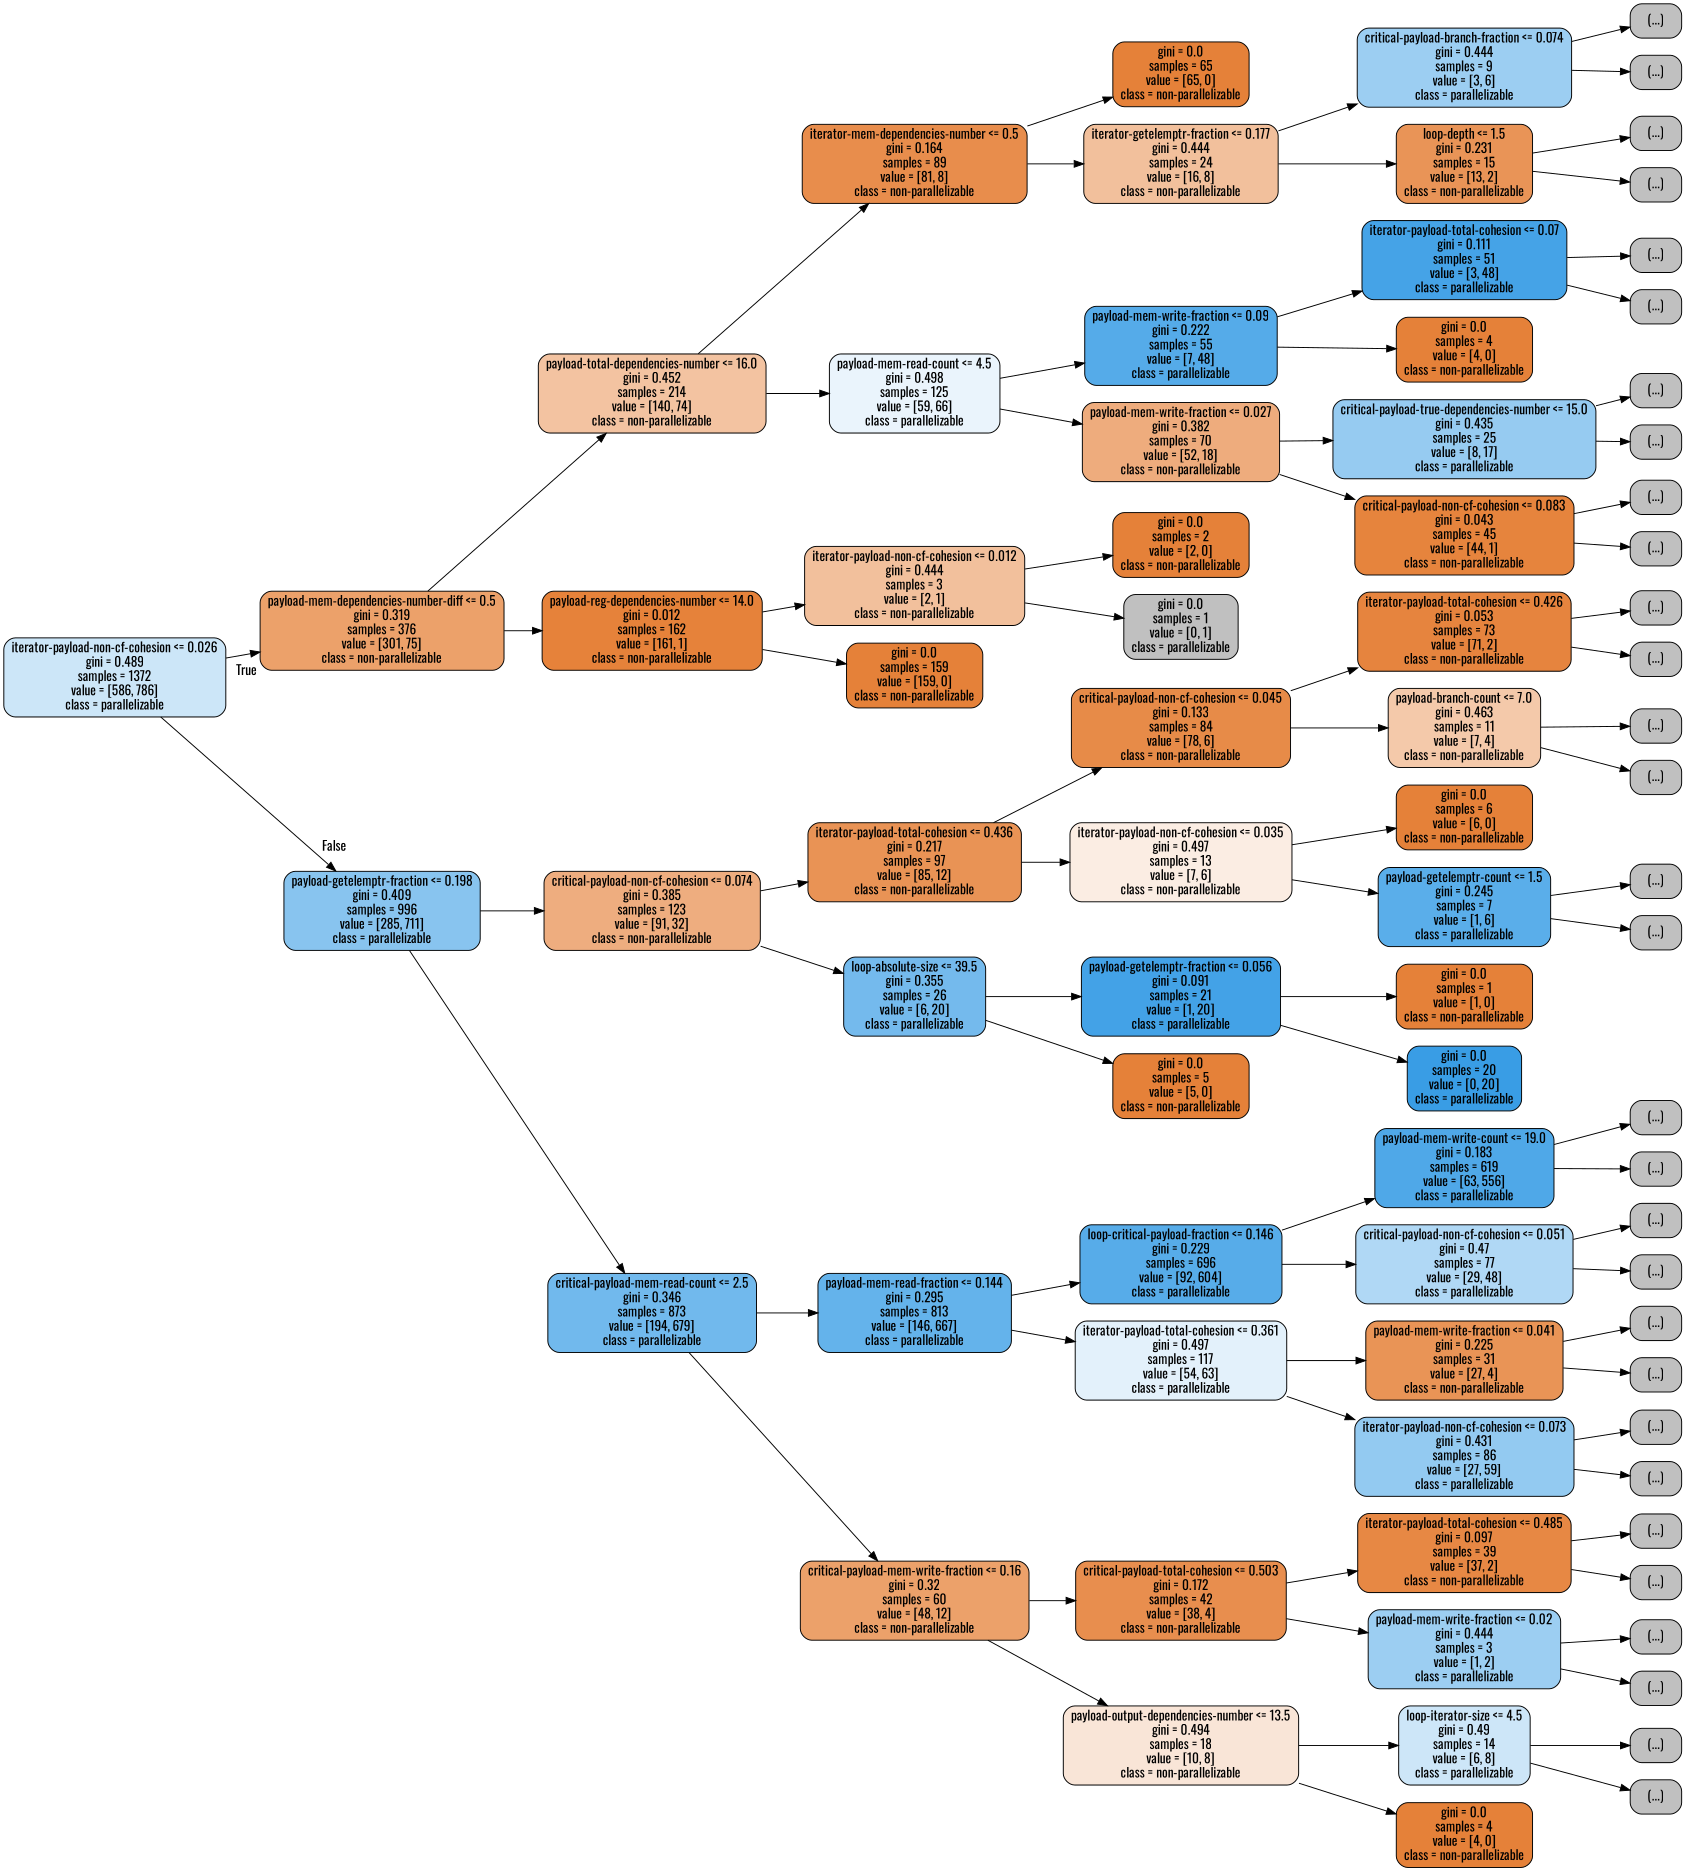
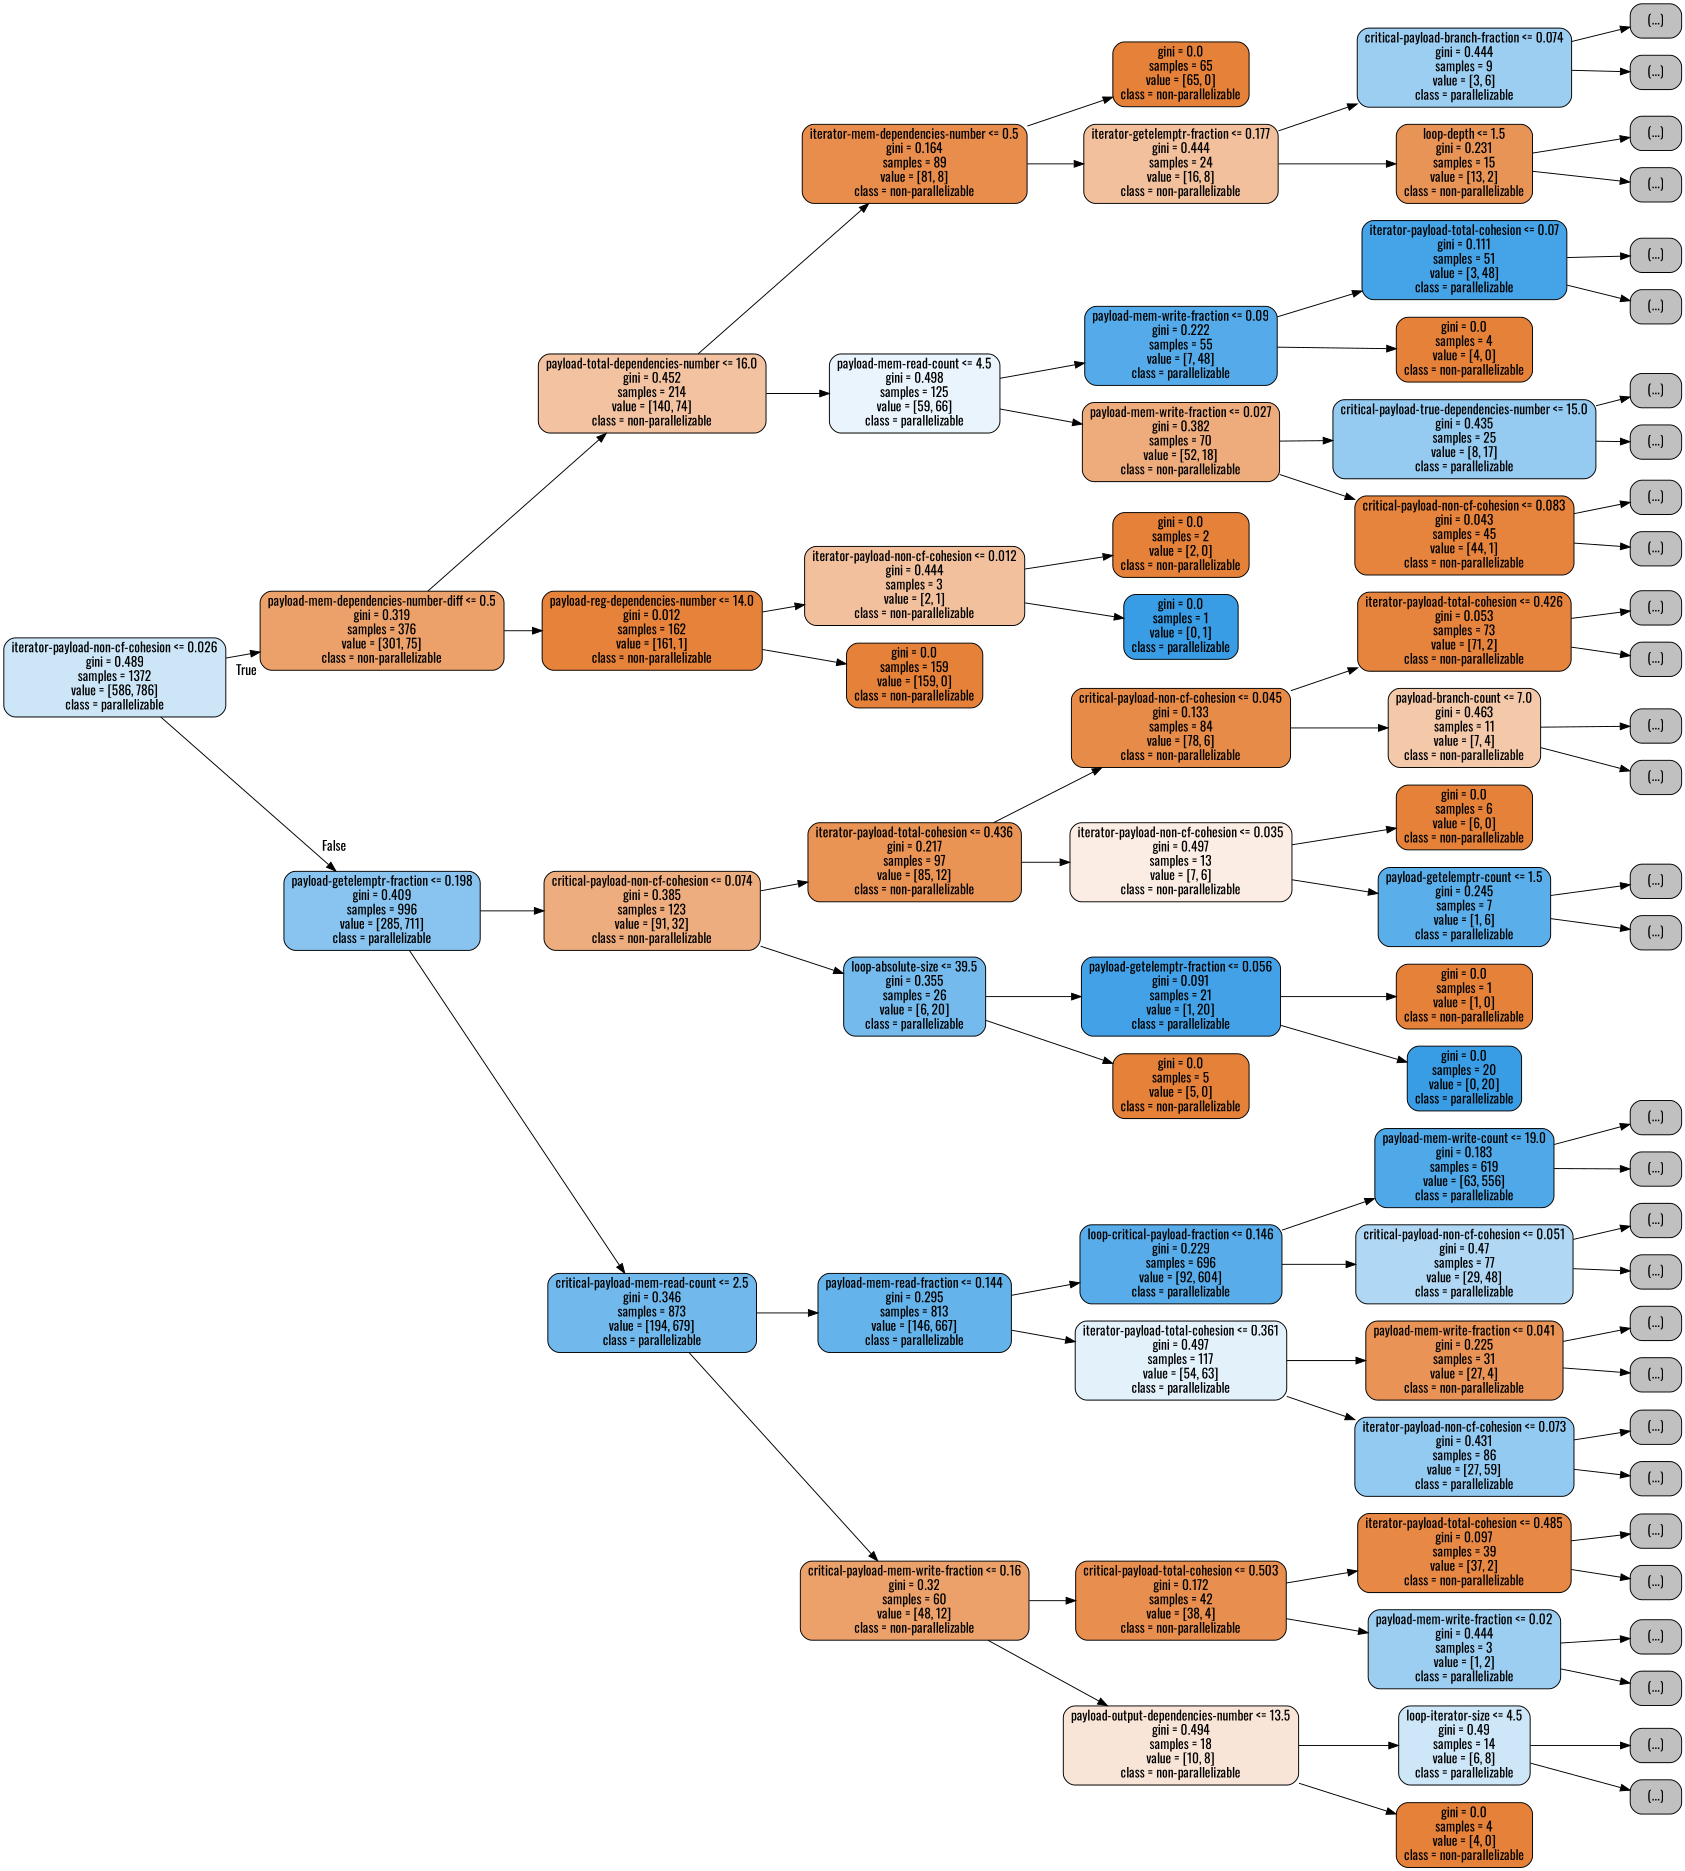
node "gini = 0.0 samples = 1 value = [0, 1] class = parallelizable": fillcolor #c0c0c0 -> #399de5ff
